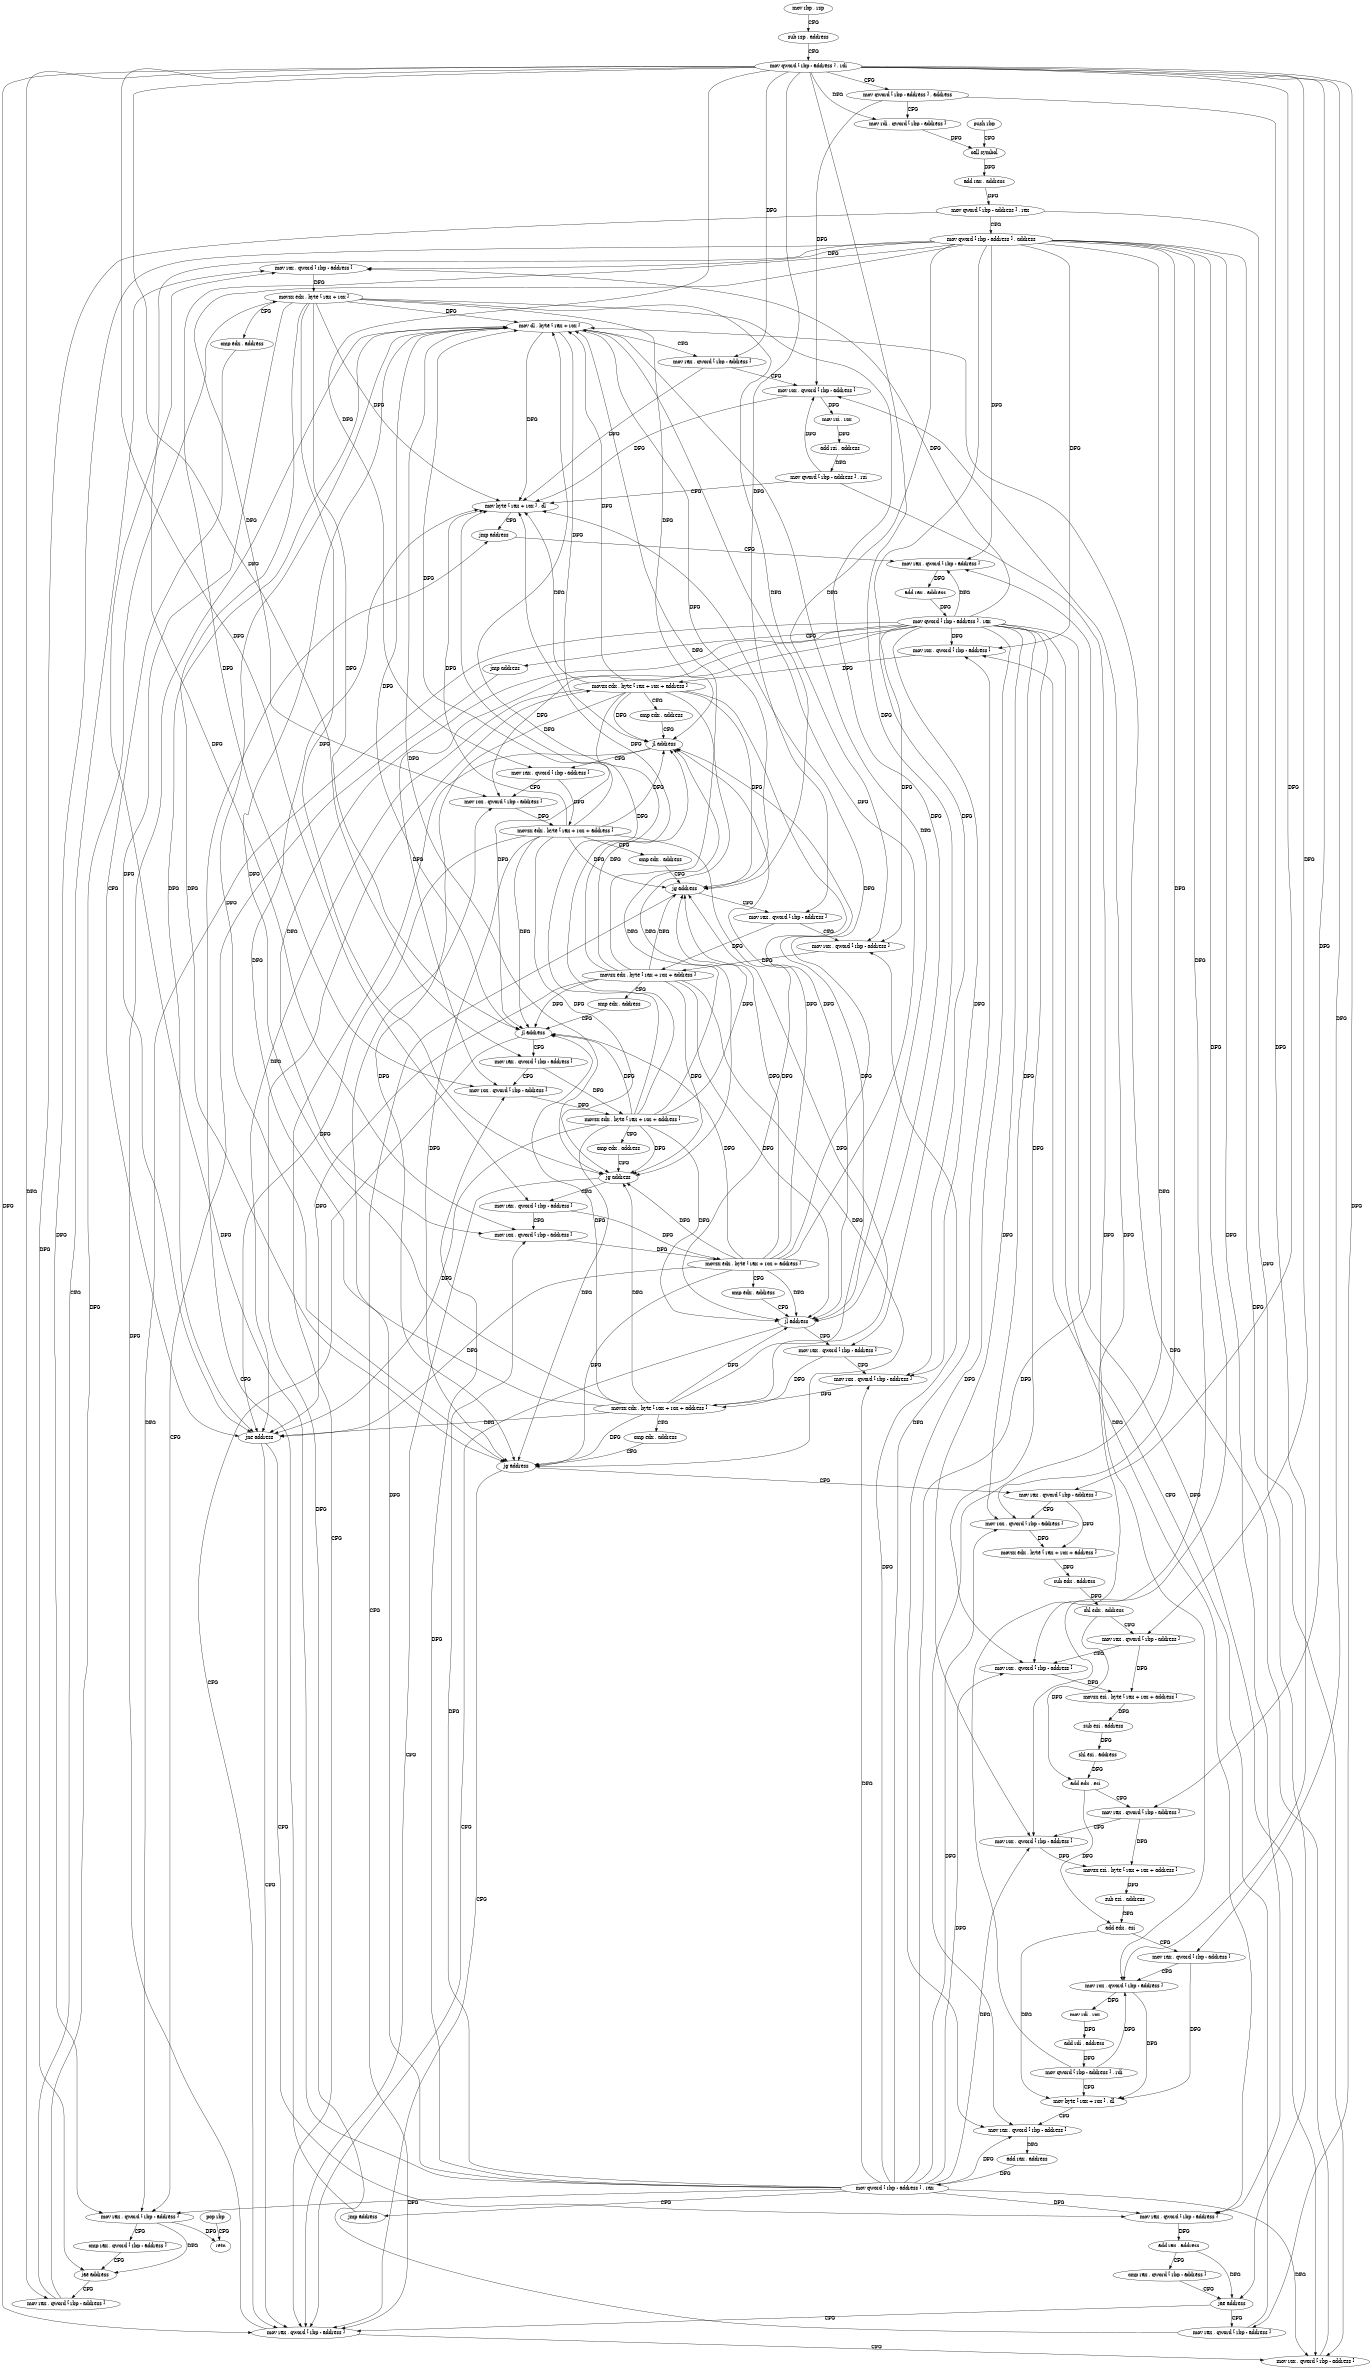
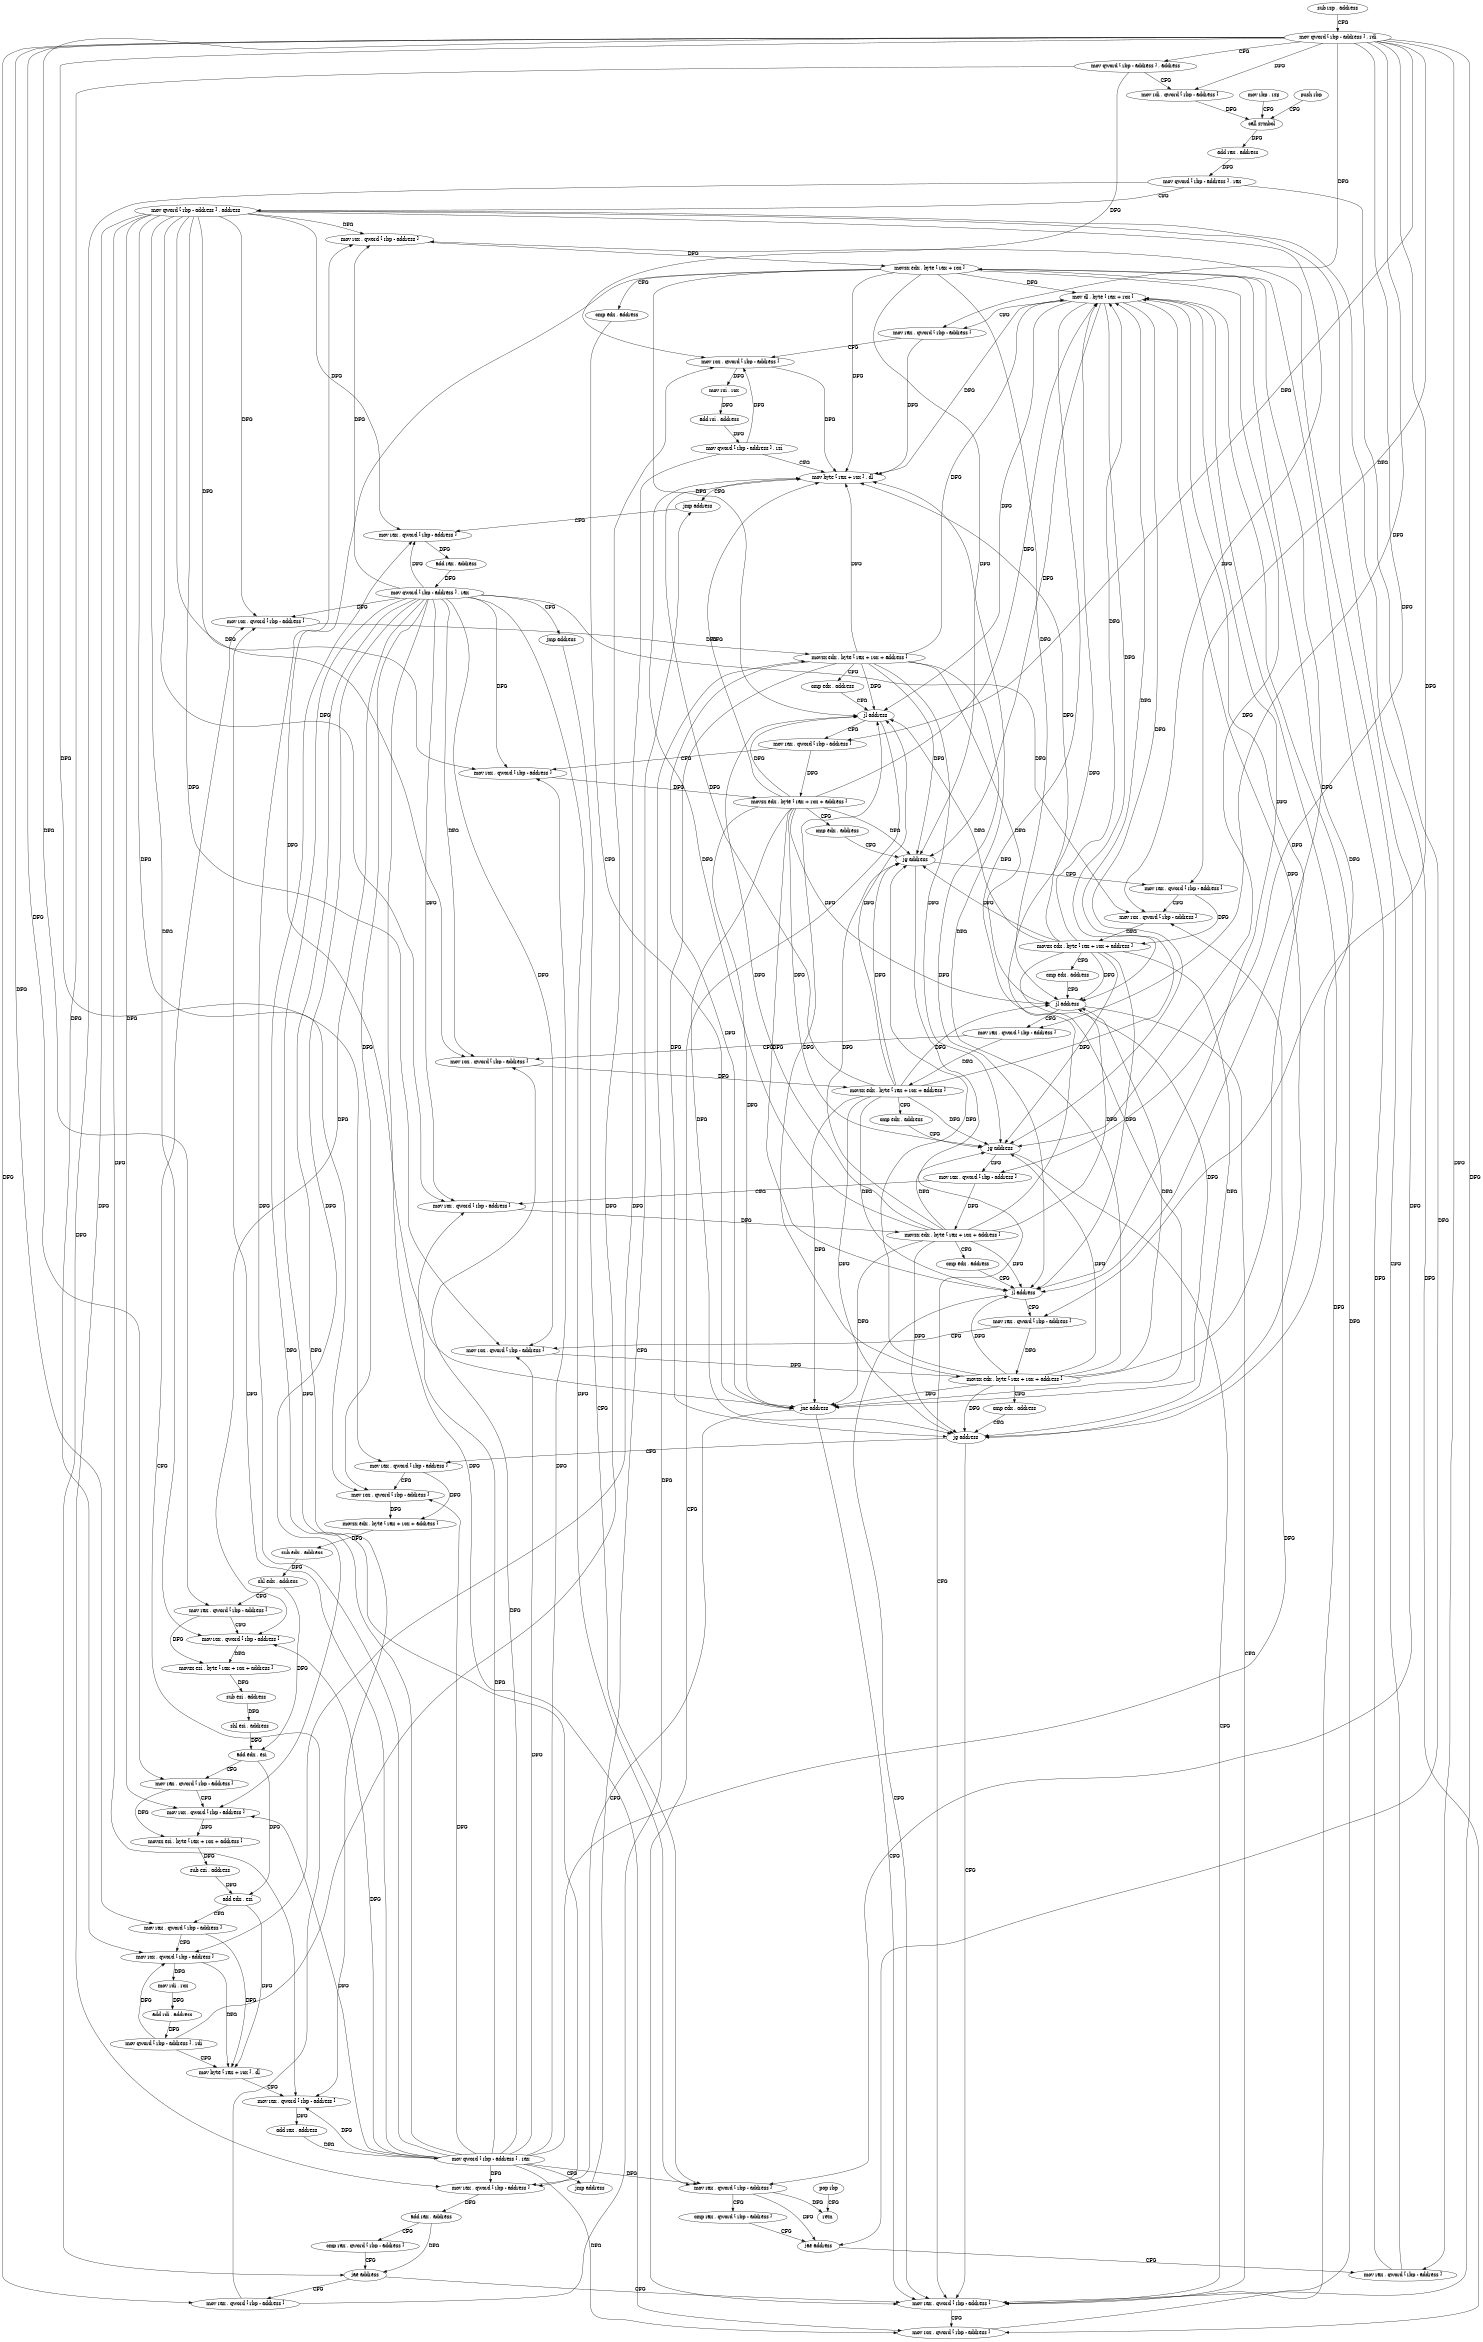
edge "mov rbp , rsp" -> "sub rsp , address": now "mov rbp , rsp" -> "call symbol"
